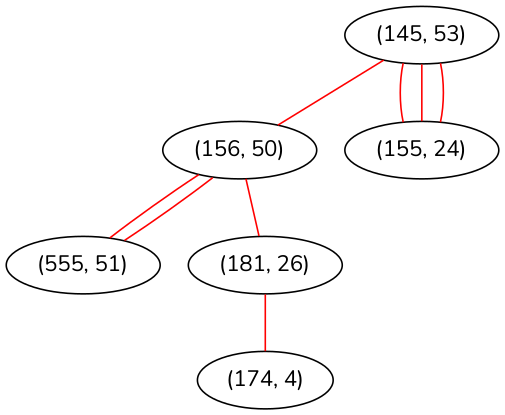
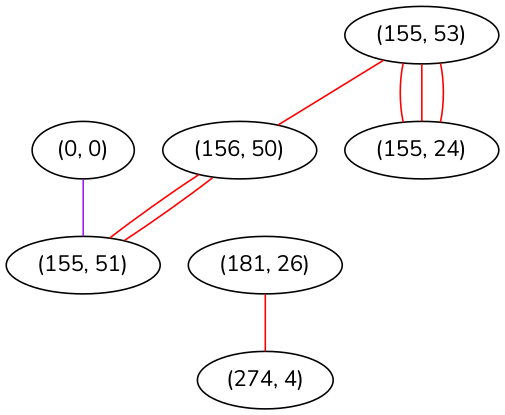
node "(145, 53)": label "(145, 53)" -> "(155, 53)"
node "(0, 0)": added
edge "(156, 50)" -- "(181, 26)": removed
node "(555, 51)": label "(555, 51)" -> "(155, 51)"
node "(174, 4)": label "(174, 4)" -> "(274, 4)"
